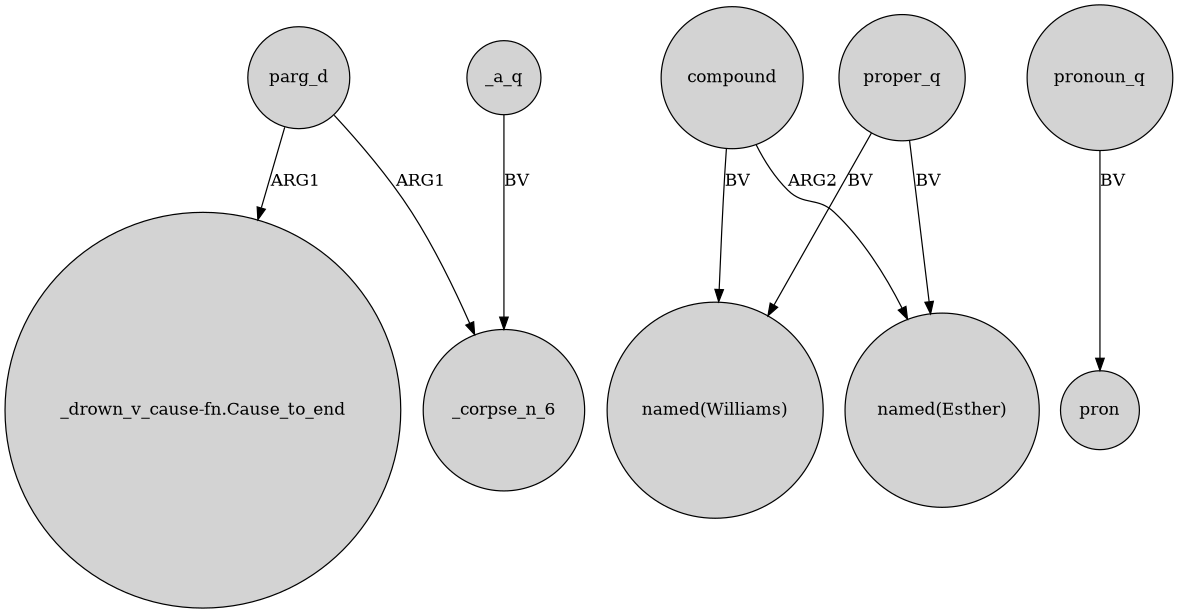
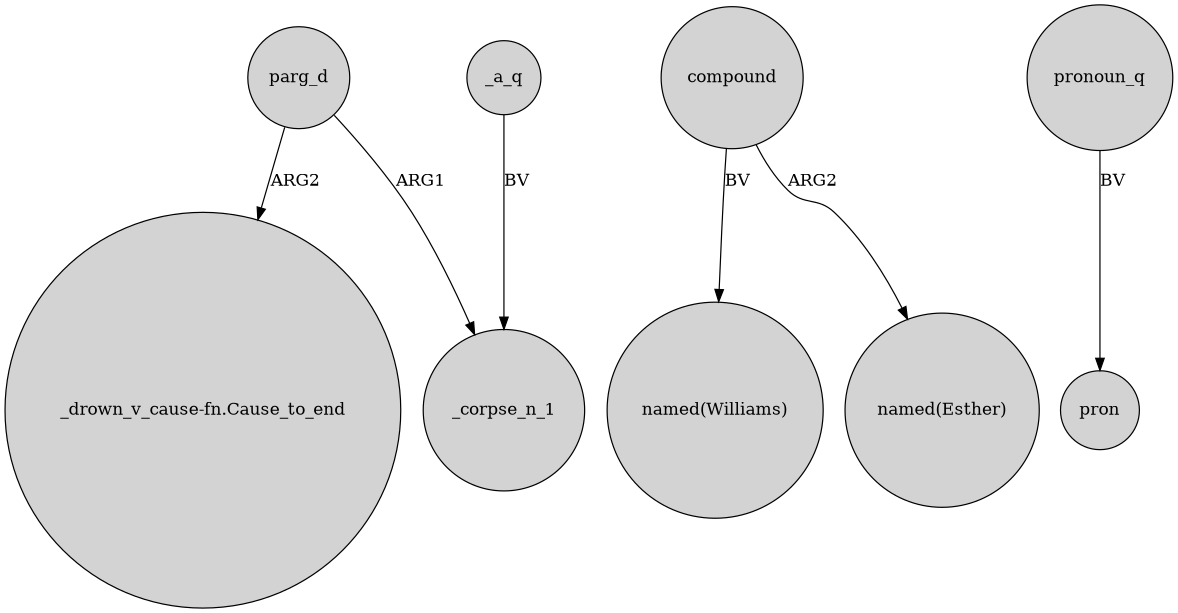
node "proper_q": removed
edge "parg_d" -> "_drown_v_cause-fn.Cause_to_end": label "ARG1" -> "ARG2"
node "_corpse_n_6": label "_corpse_n_6" -> "_corpse_n_1"
